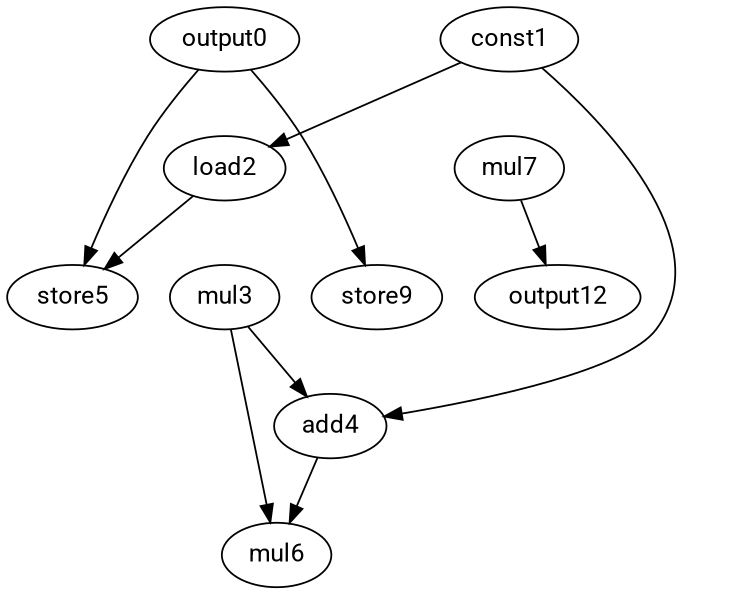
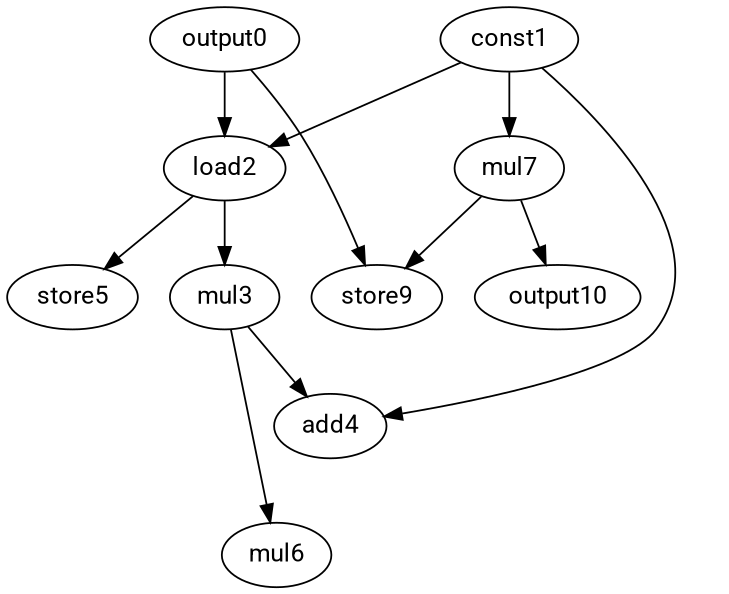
edge "const1" -> "mul7": added
edge "output0" -> "store5": now "output0" -> "load2"
edge "load2" -> "mul3": added
edge "mul7" -> "store9": added
node "output12": label "output12" -> "output10"
edge "add4" -> "mul6": removed
